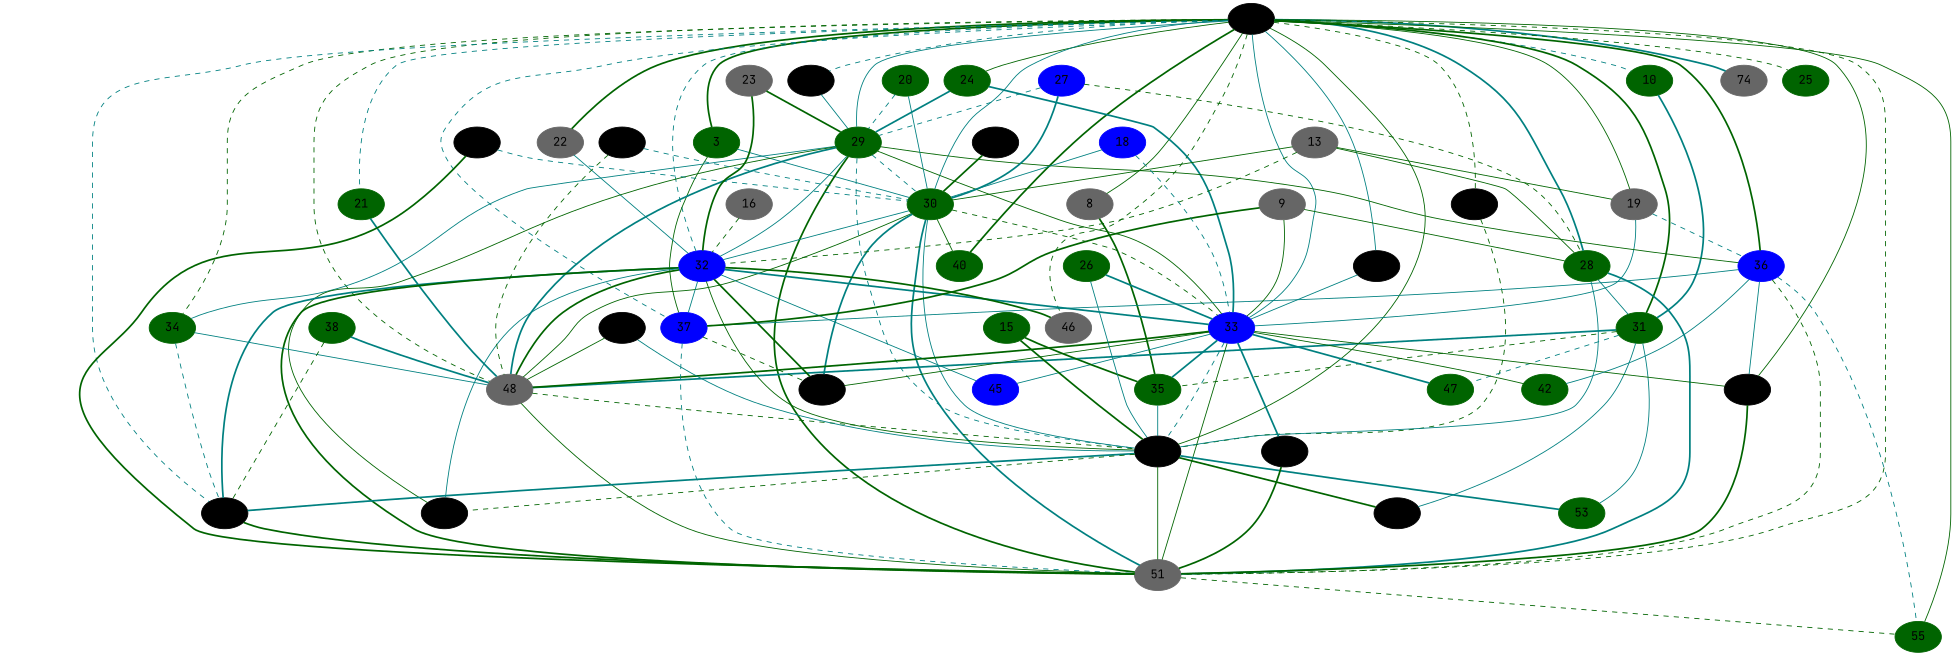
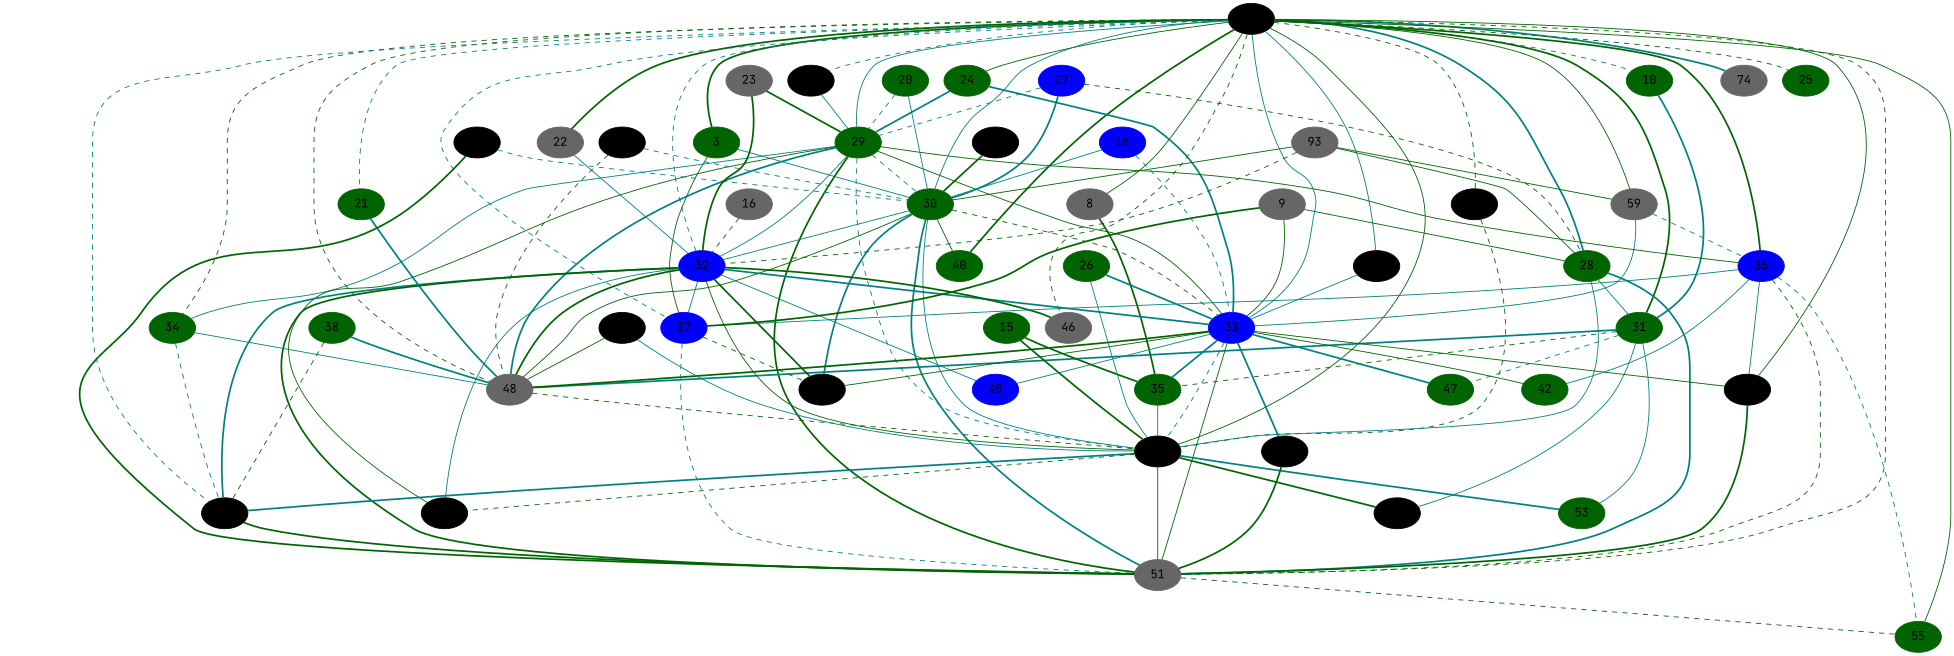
node "13": label "13" -> "93"
node "19": label "19" -> "59"
edge "48" -- "51": removed
